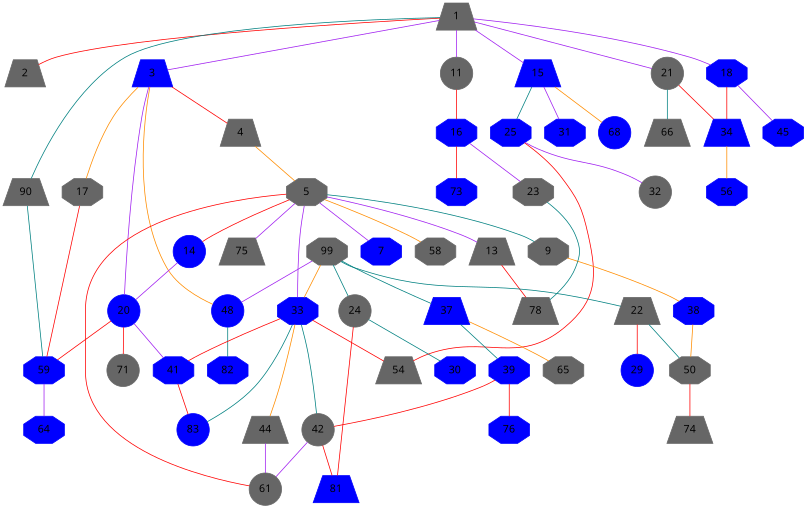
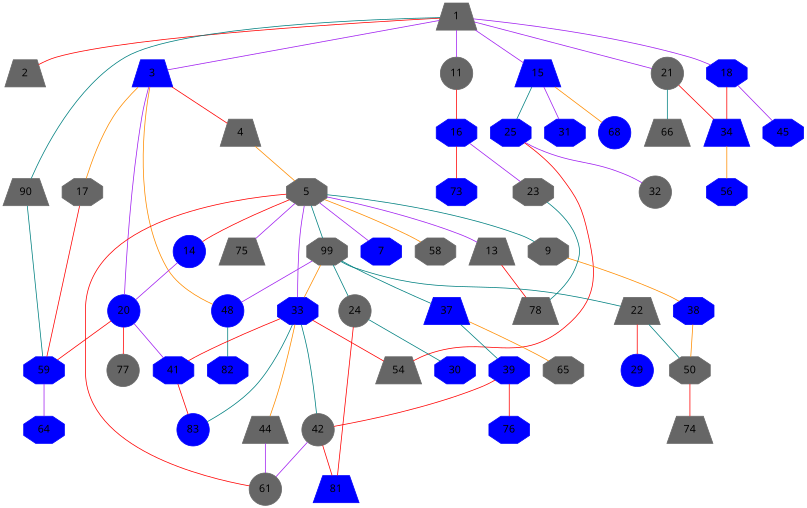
edge "5" -- "99": added
node "71": label "71" -> "77"
